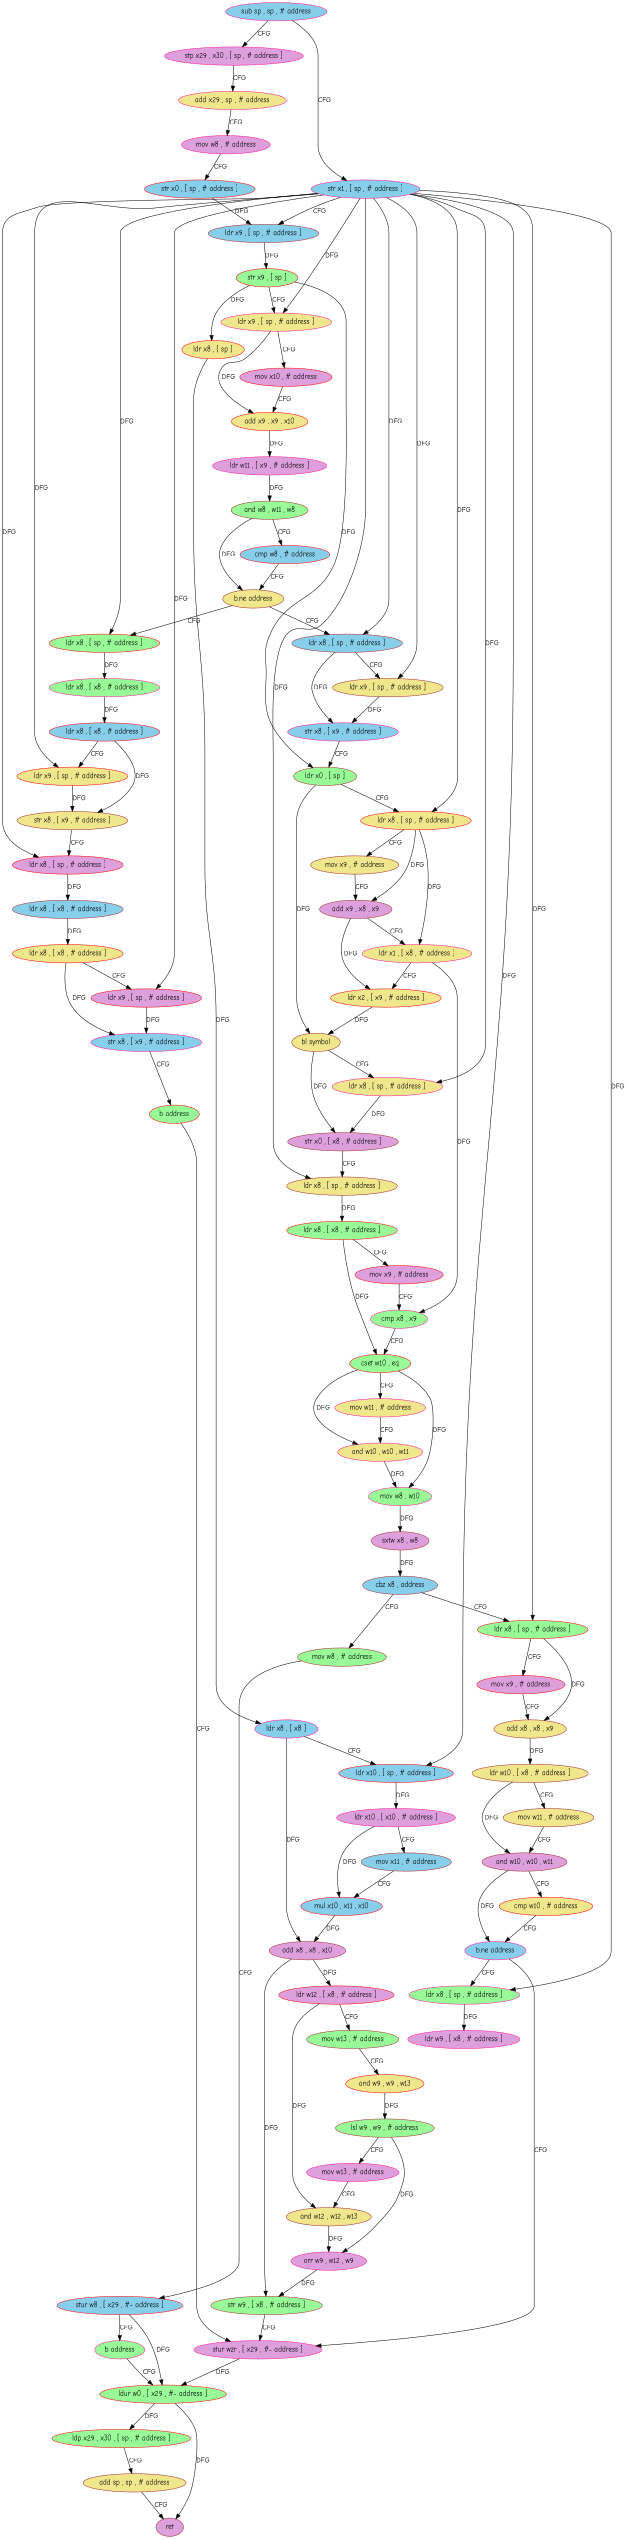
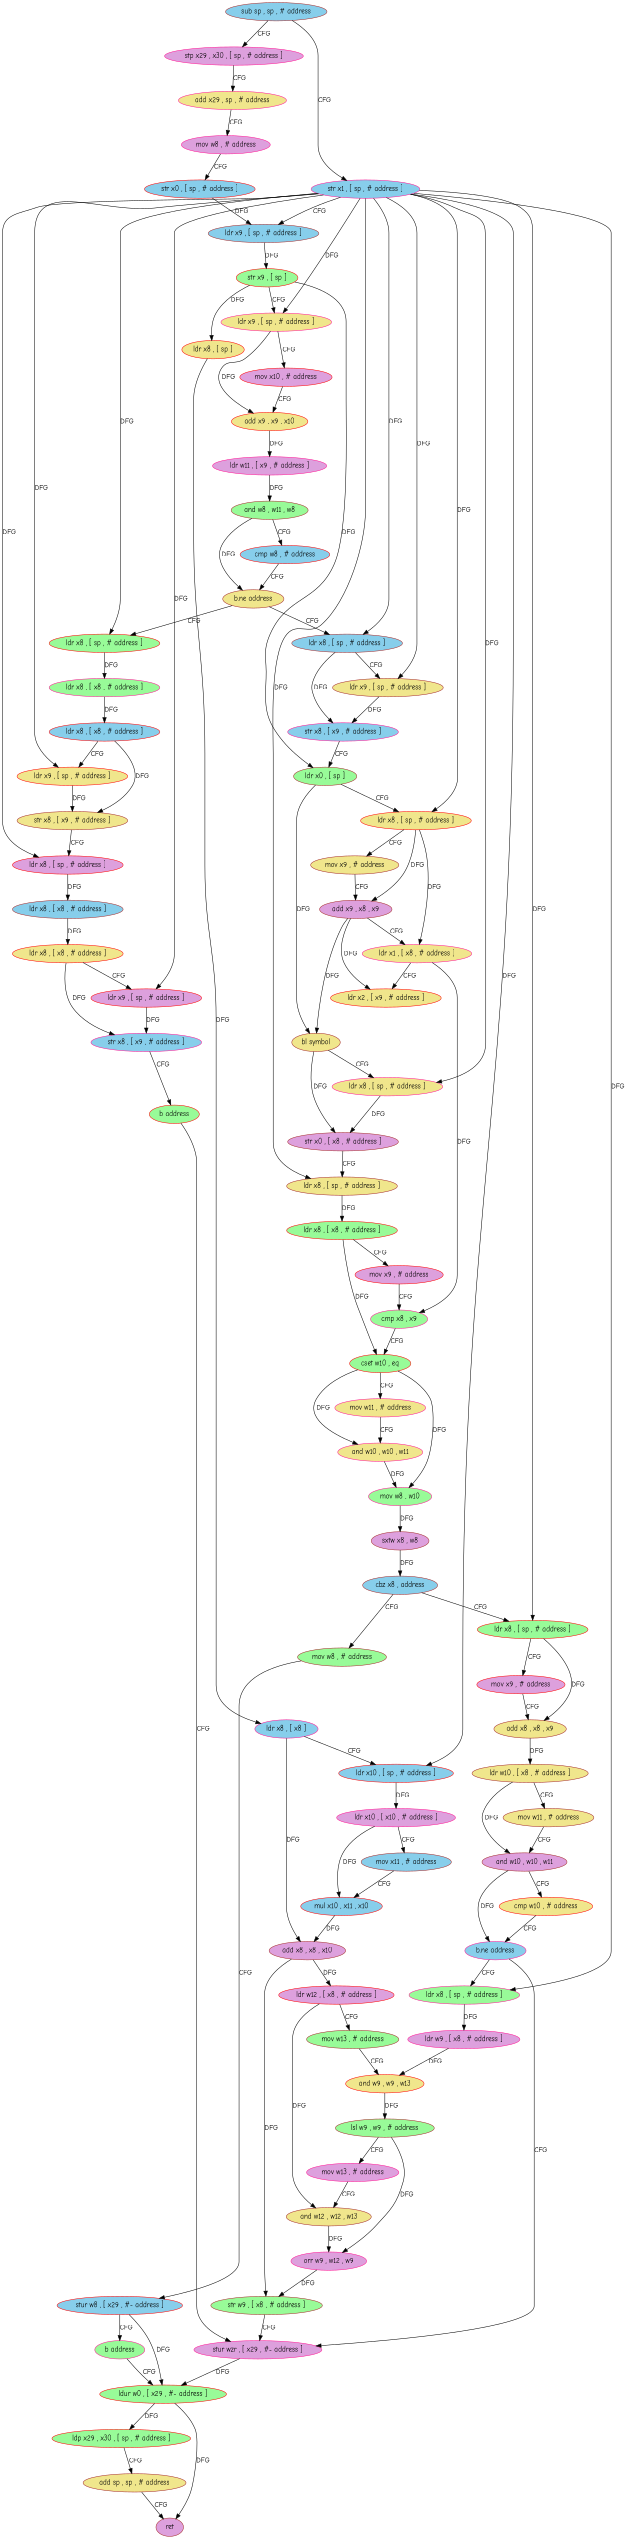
node "sub sp , sp , # address": color deeppink -> brown
edge "ldr x2 , [ x9 , # address ]" -> "bl symbol": now "add x9 , x8 , x9" -> "bl symbol"
edge "ldr w9 , [ x8 , # address ]" -> "and w9 , w9 , w13": added, label "DFG"
